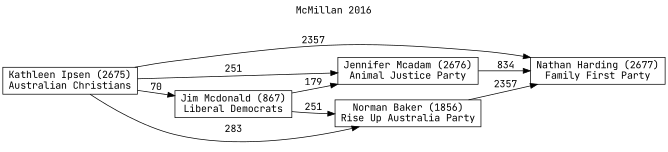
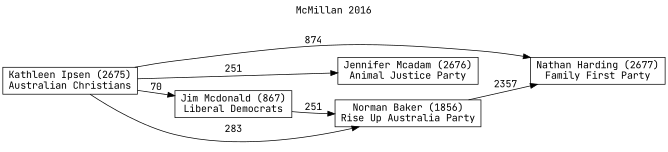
edge "Kathleen Ipsen (2675) Australian Christians" -> "Nathan Harding (2677) Family First Party": label "2357" -> "874"
edge "Jennifer Mcadam (2676) Animal Justice Party" -> "Nathan Harding (2677) Family First Party": removed, label "834"
edge "Jim Mcdonald (867) Liberal Democrats" -> "Jennifer Mcadam (2676) Animal Justice Party": removed, label "179"
